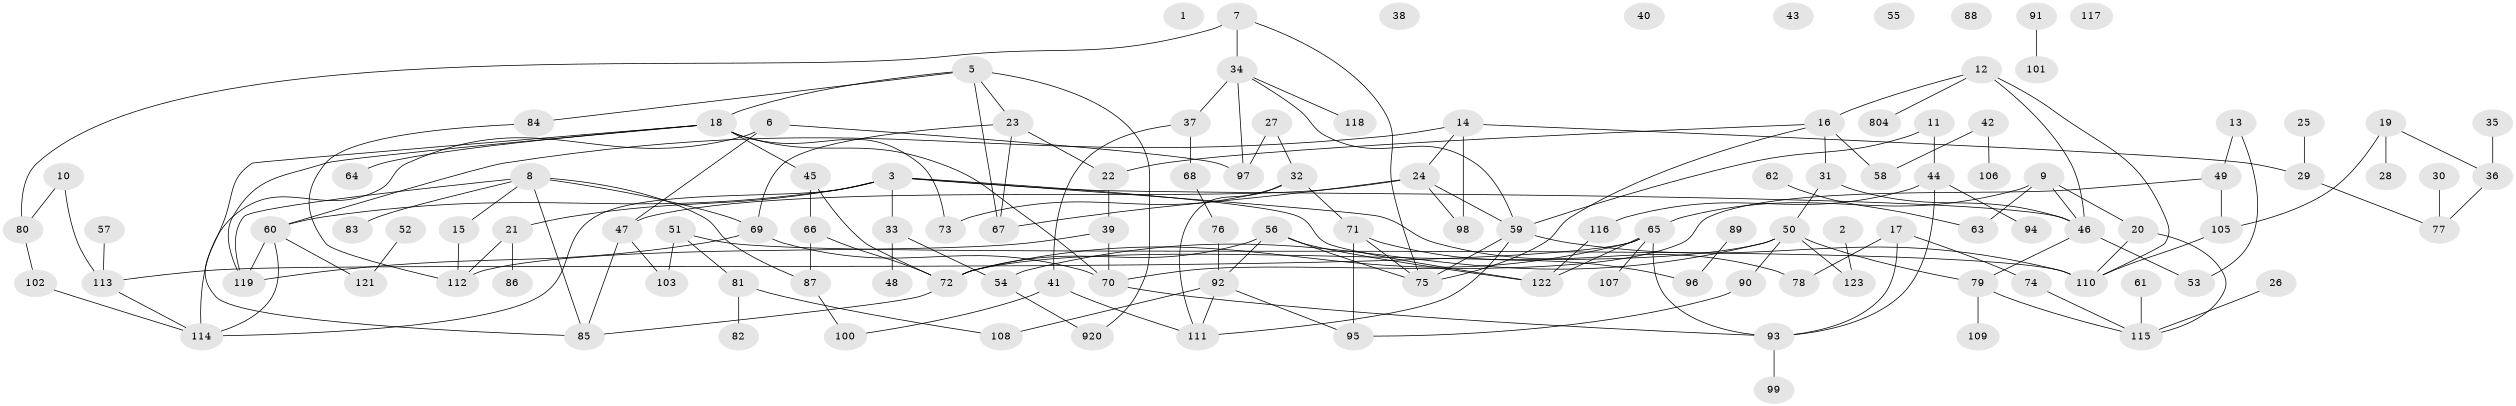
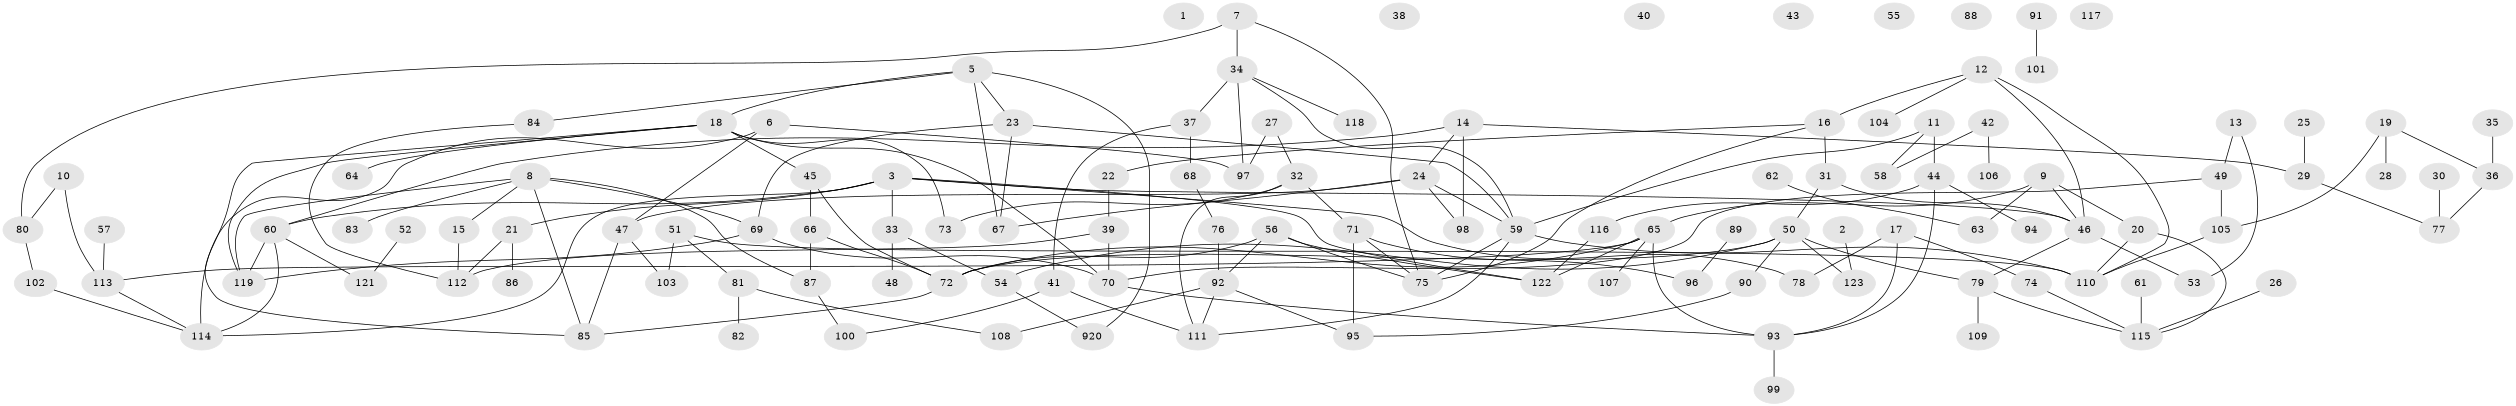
node "804": label "804" -> "104"
edge "23" -- "22": now "23" -- "59"
edge "16" -- "58": now "11" -- "58"
